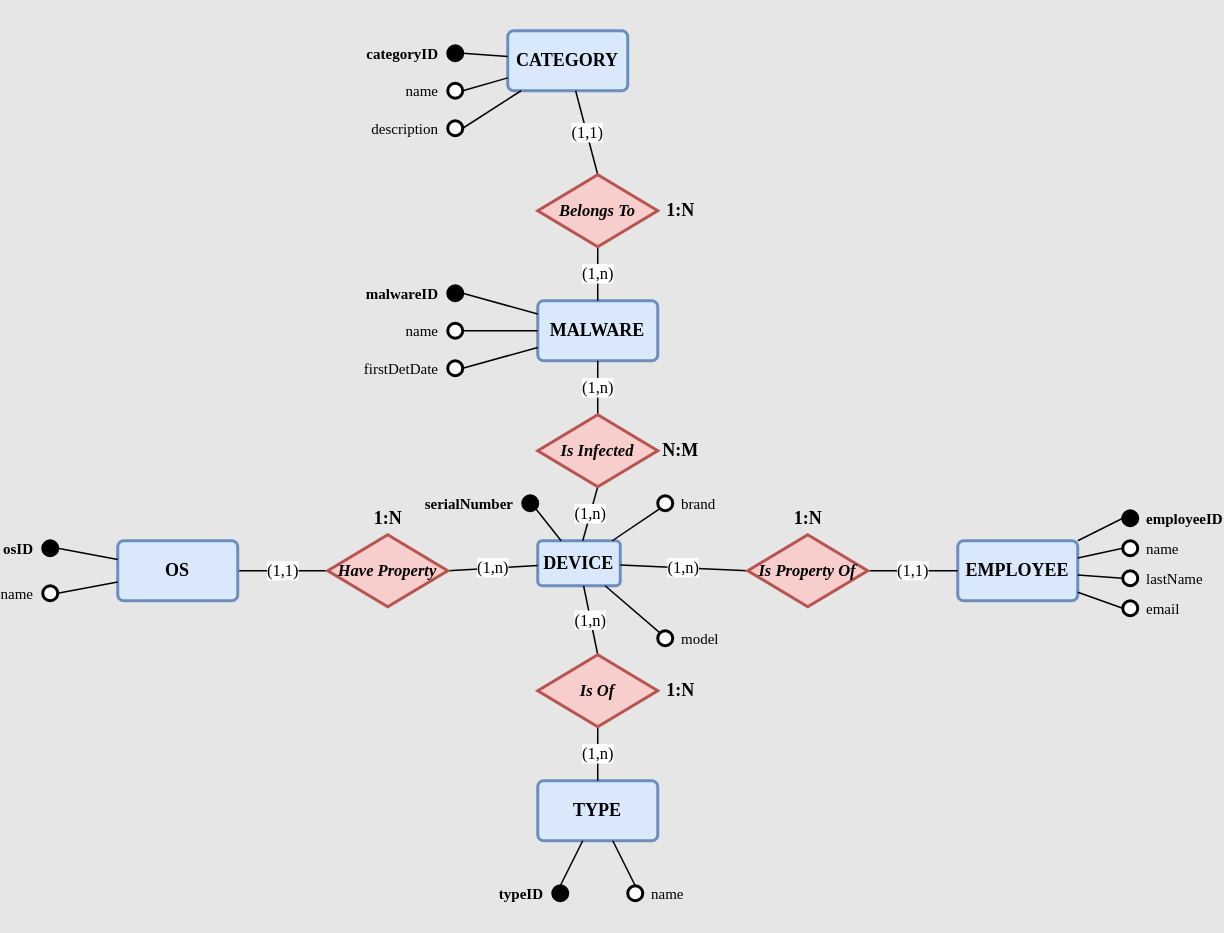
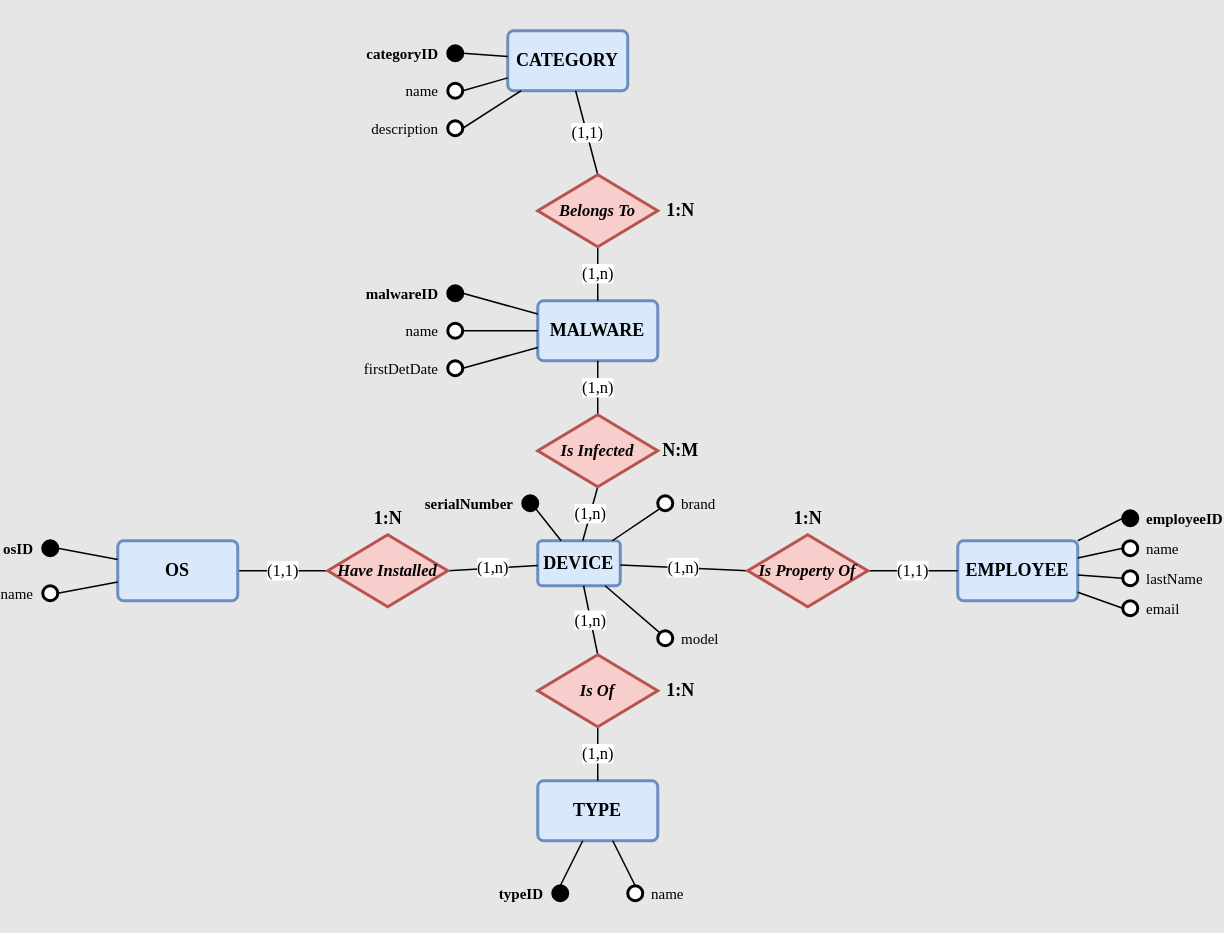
node "Have Property": label "Have Property" -> "Have Installed"
